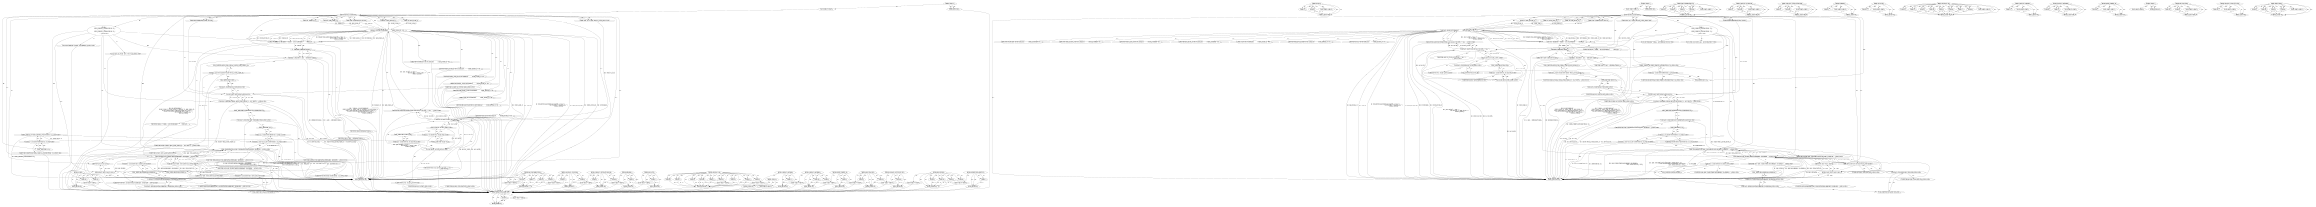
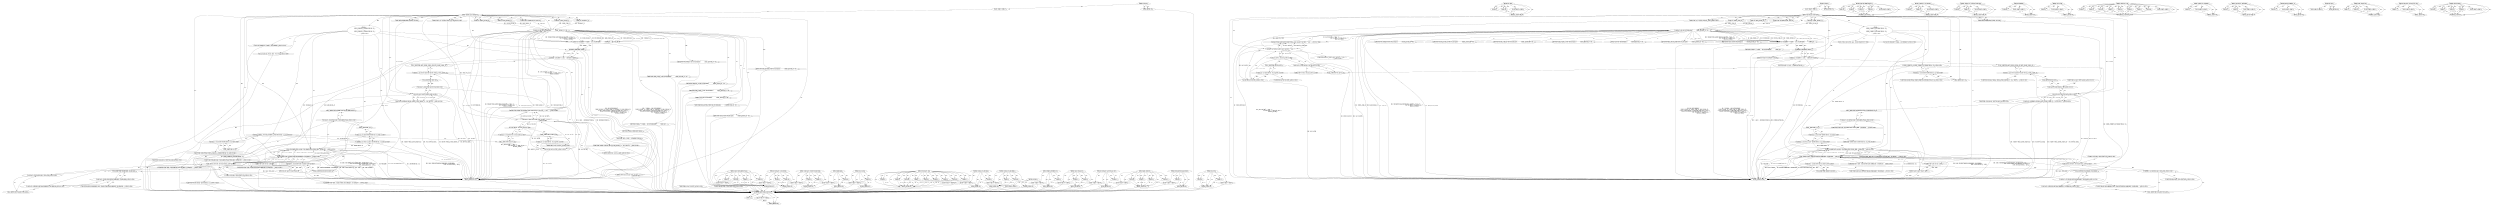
edge "<(IDENTIFIER,callback,std::move(callback))<SUB>20</SUB>>" -> "<(std.move,std::move(callback))<SUB>20</SUB>>": reversed
edge "<(<operator>.fieldAccess,std::move)<SUB>19</SUB>>" -> "<(IDENTIFIER,std,std::move(callback))<SUB>19</SUB>>": reversed
edge "<(base.Unretained,base::Unretained(this))<SUB>22</SUB>>" -> "<(LITERAL,this,base::Unretained(this))<SUB>22</SUB>>": reversed
